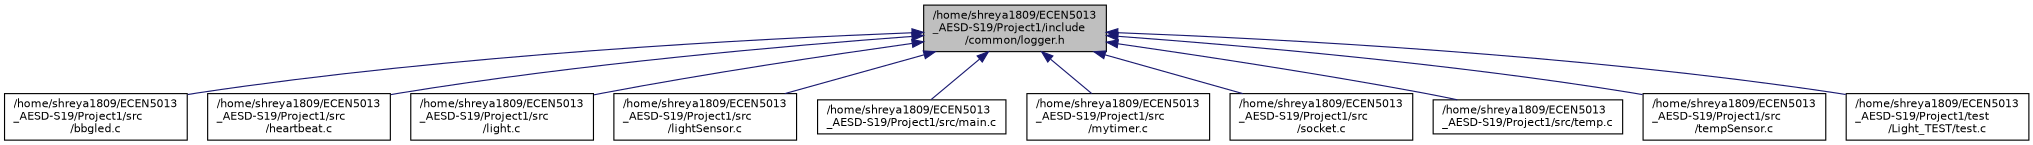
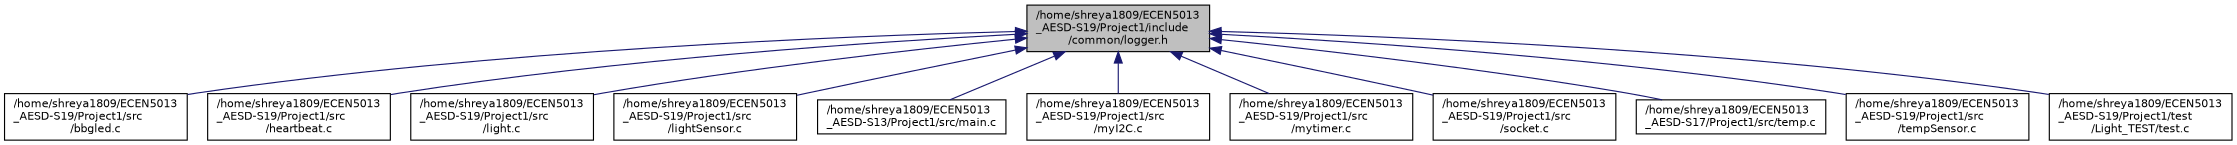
node "/home/shreya1809/ECEN5013 _AESD-S19/Project1/src/main.c": label "/home/shreya1809/ECEN5013 _AESD-S19/Project1/src/main.c" -> "/home/shreya1809/ECEN5013 _AESD-S13/Project1/src/main.c"
node "/home/shreya1809/ECEN5013 _AESD-S19/Project1/src /myI2C.c": added
node "/home/shreya1809/ECEN5013 _AESD-S19/Project1/src/temp.c": label "/home/shreya1809/ECEN5013 _AESD-S19/Project1/src/temp.c" -> "/home/shreya1809/ECEN5013 _AESD-S17/Project1/src/temp.c"
